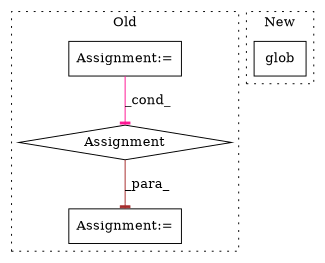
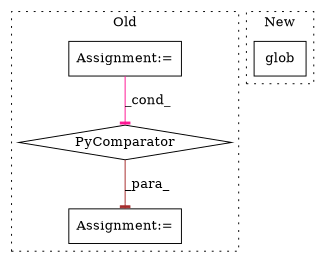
node "Assignment": label "Assignment" -> "PyComparator"
